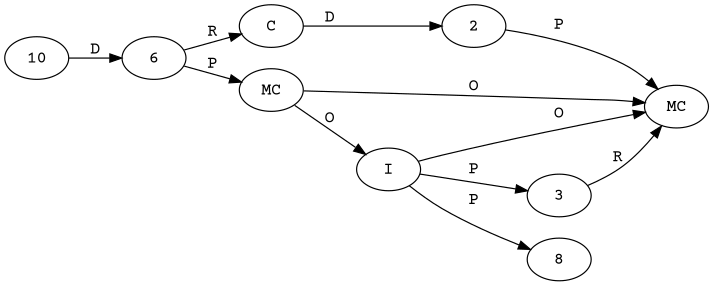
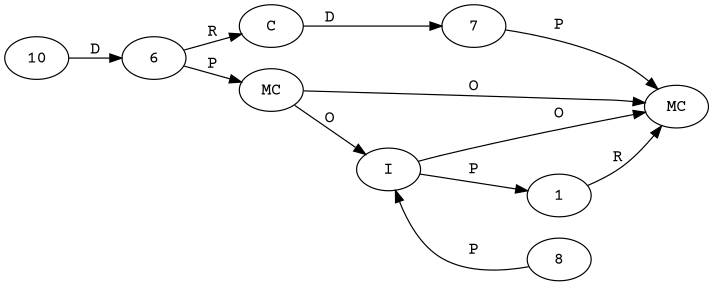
node "2": label "2" -> "7"
node "3": label "3" -> "1"
edge "I" -> "8": reversed
